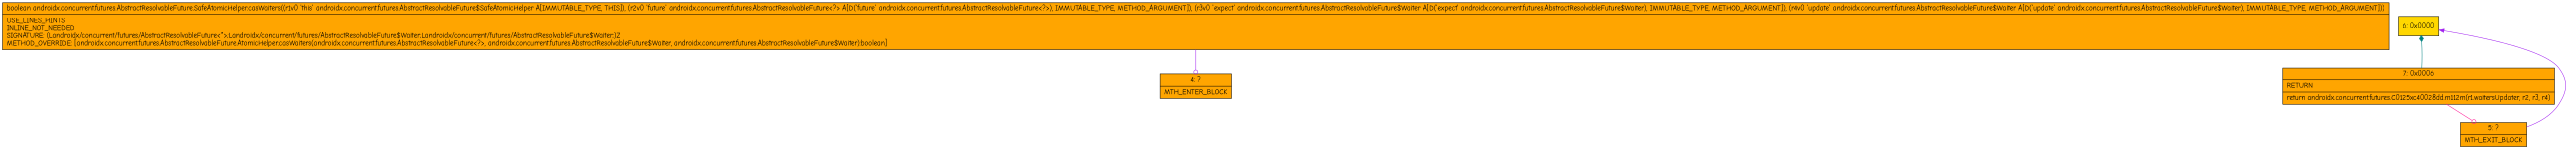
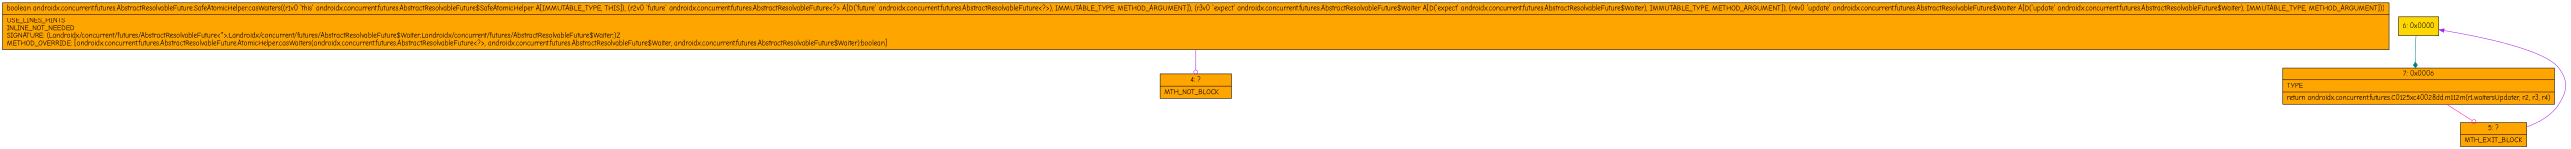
edge "7: 0x0006" -> "6: 0x0000": reversed
node "7: 0x0006": text "RETURN" -> "TYPE"
node "4: ?": text "MTH_ENTER_BLOCK" -> "MTH_NOT_BLOCK"
